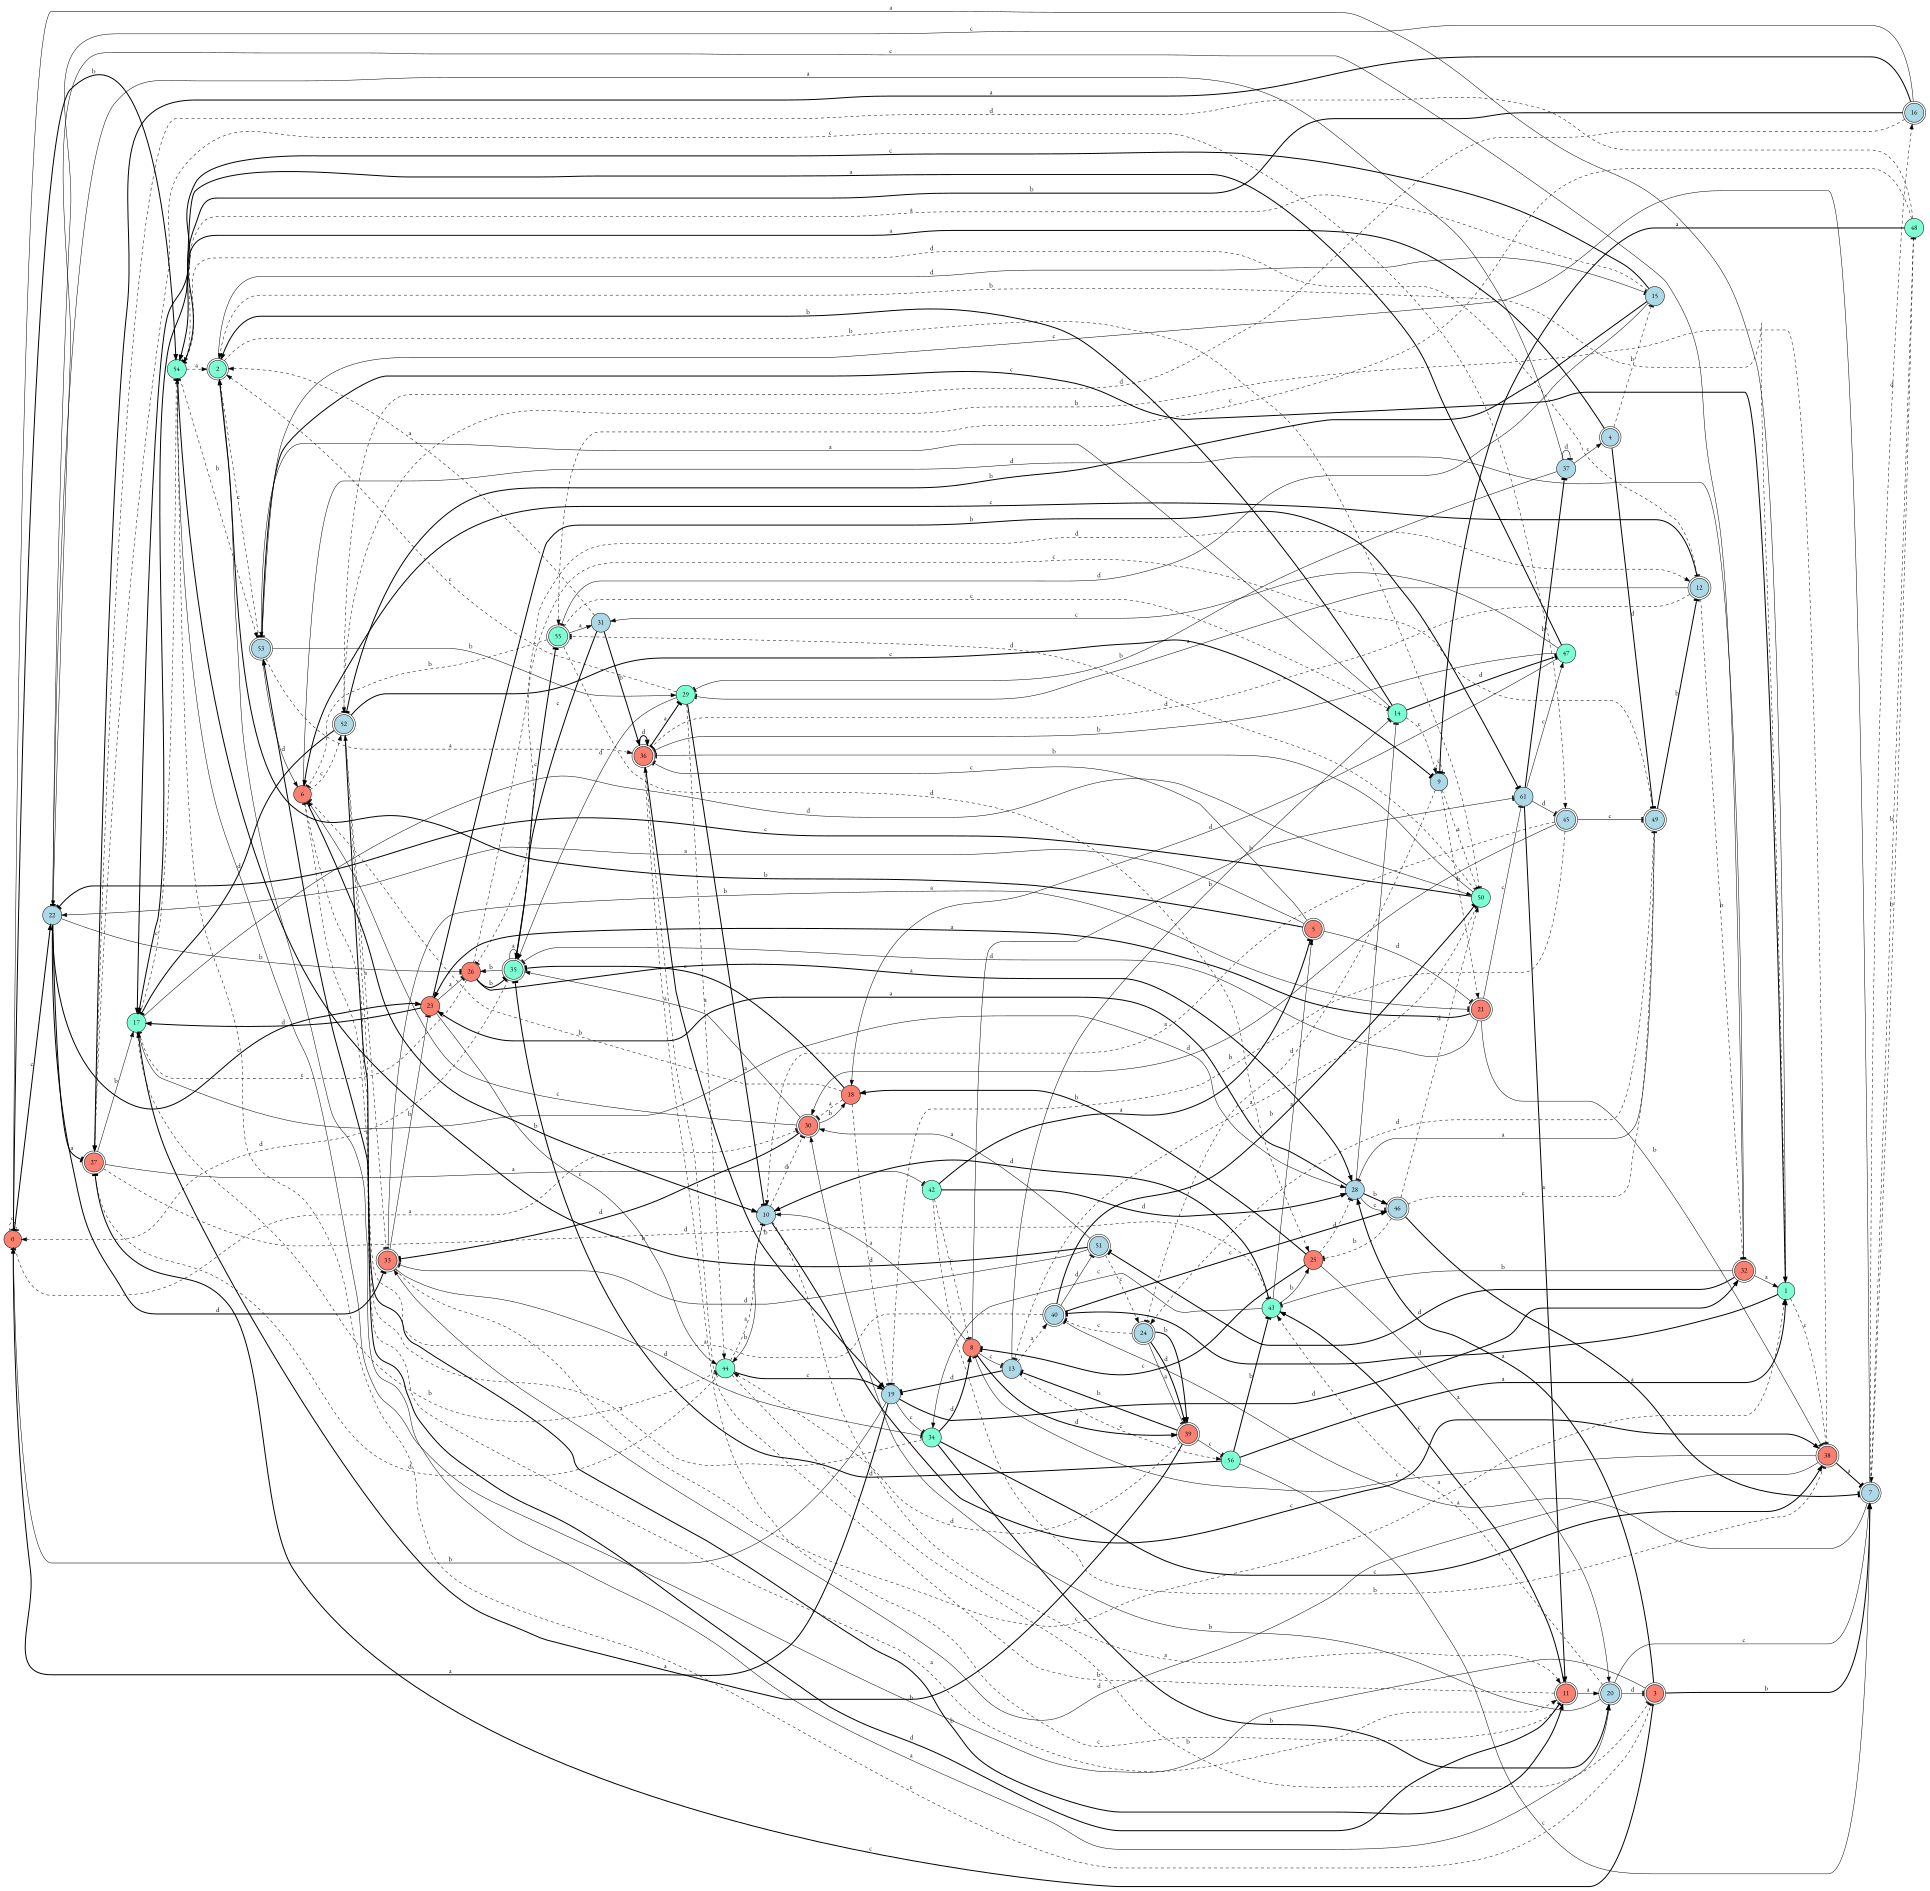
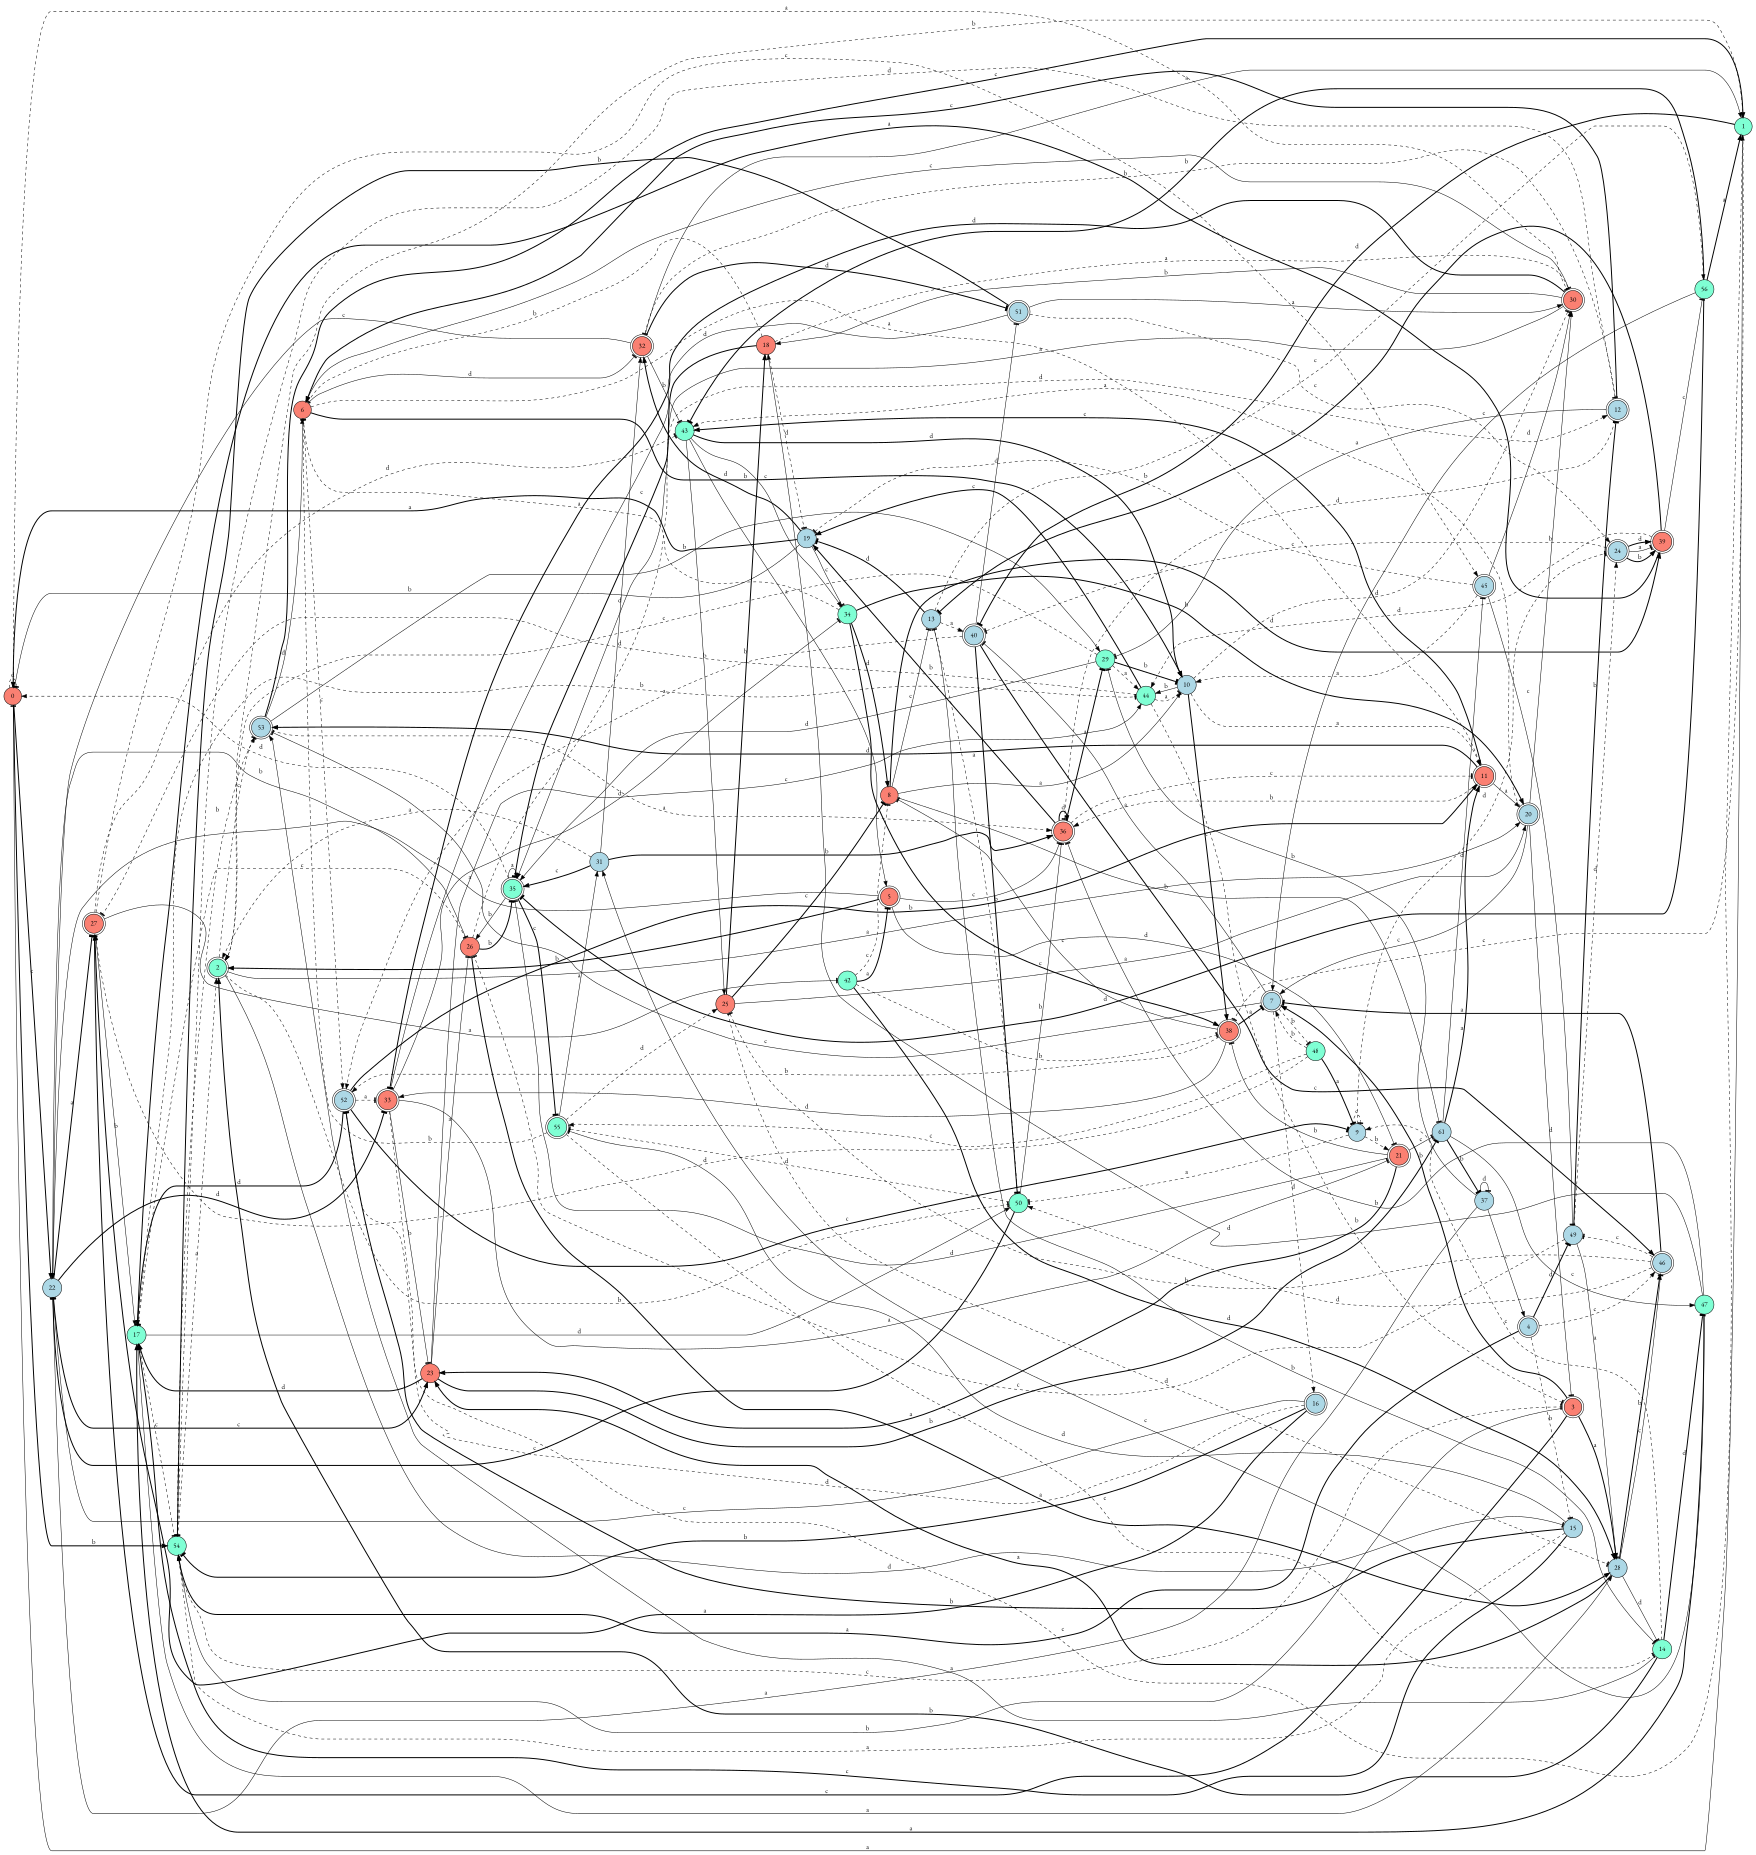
edge "31" -> "32": added, label "d"
node "49": shape doublecircle -> circle
edge "4" -> "46": added, label "c"
